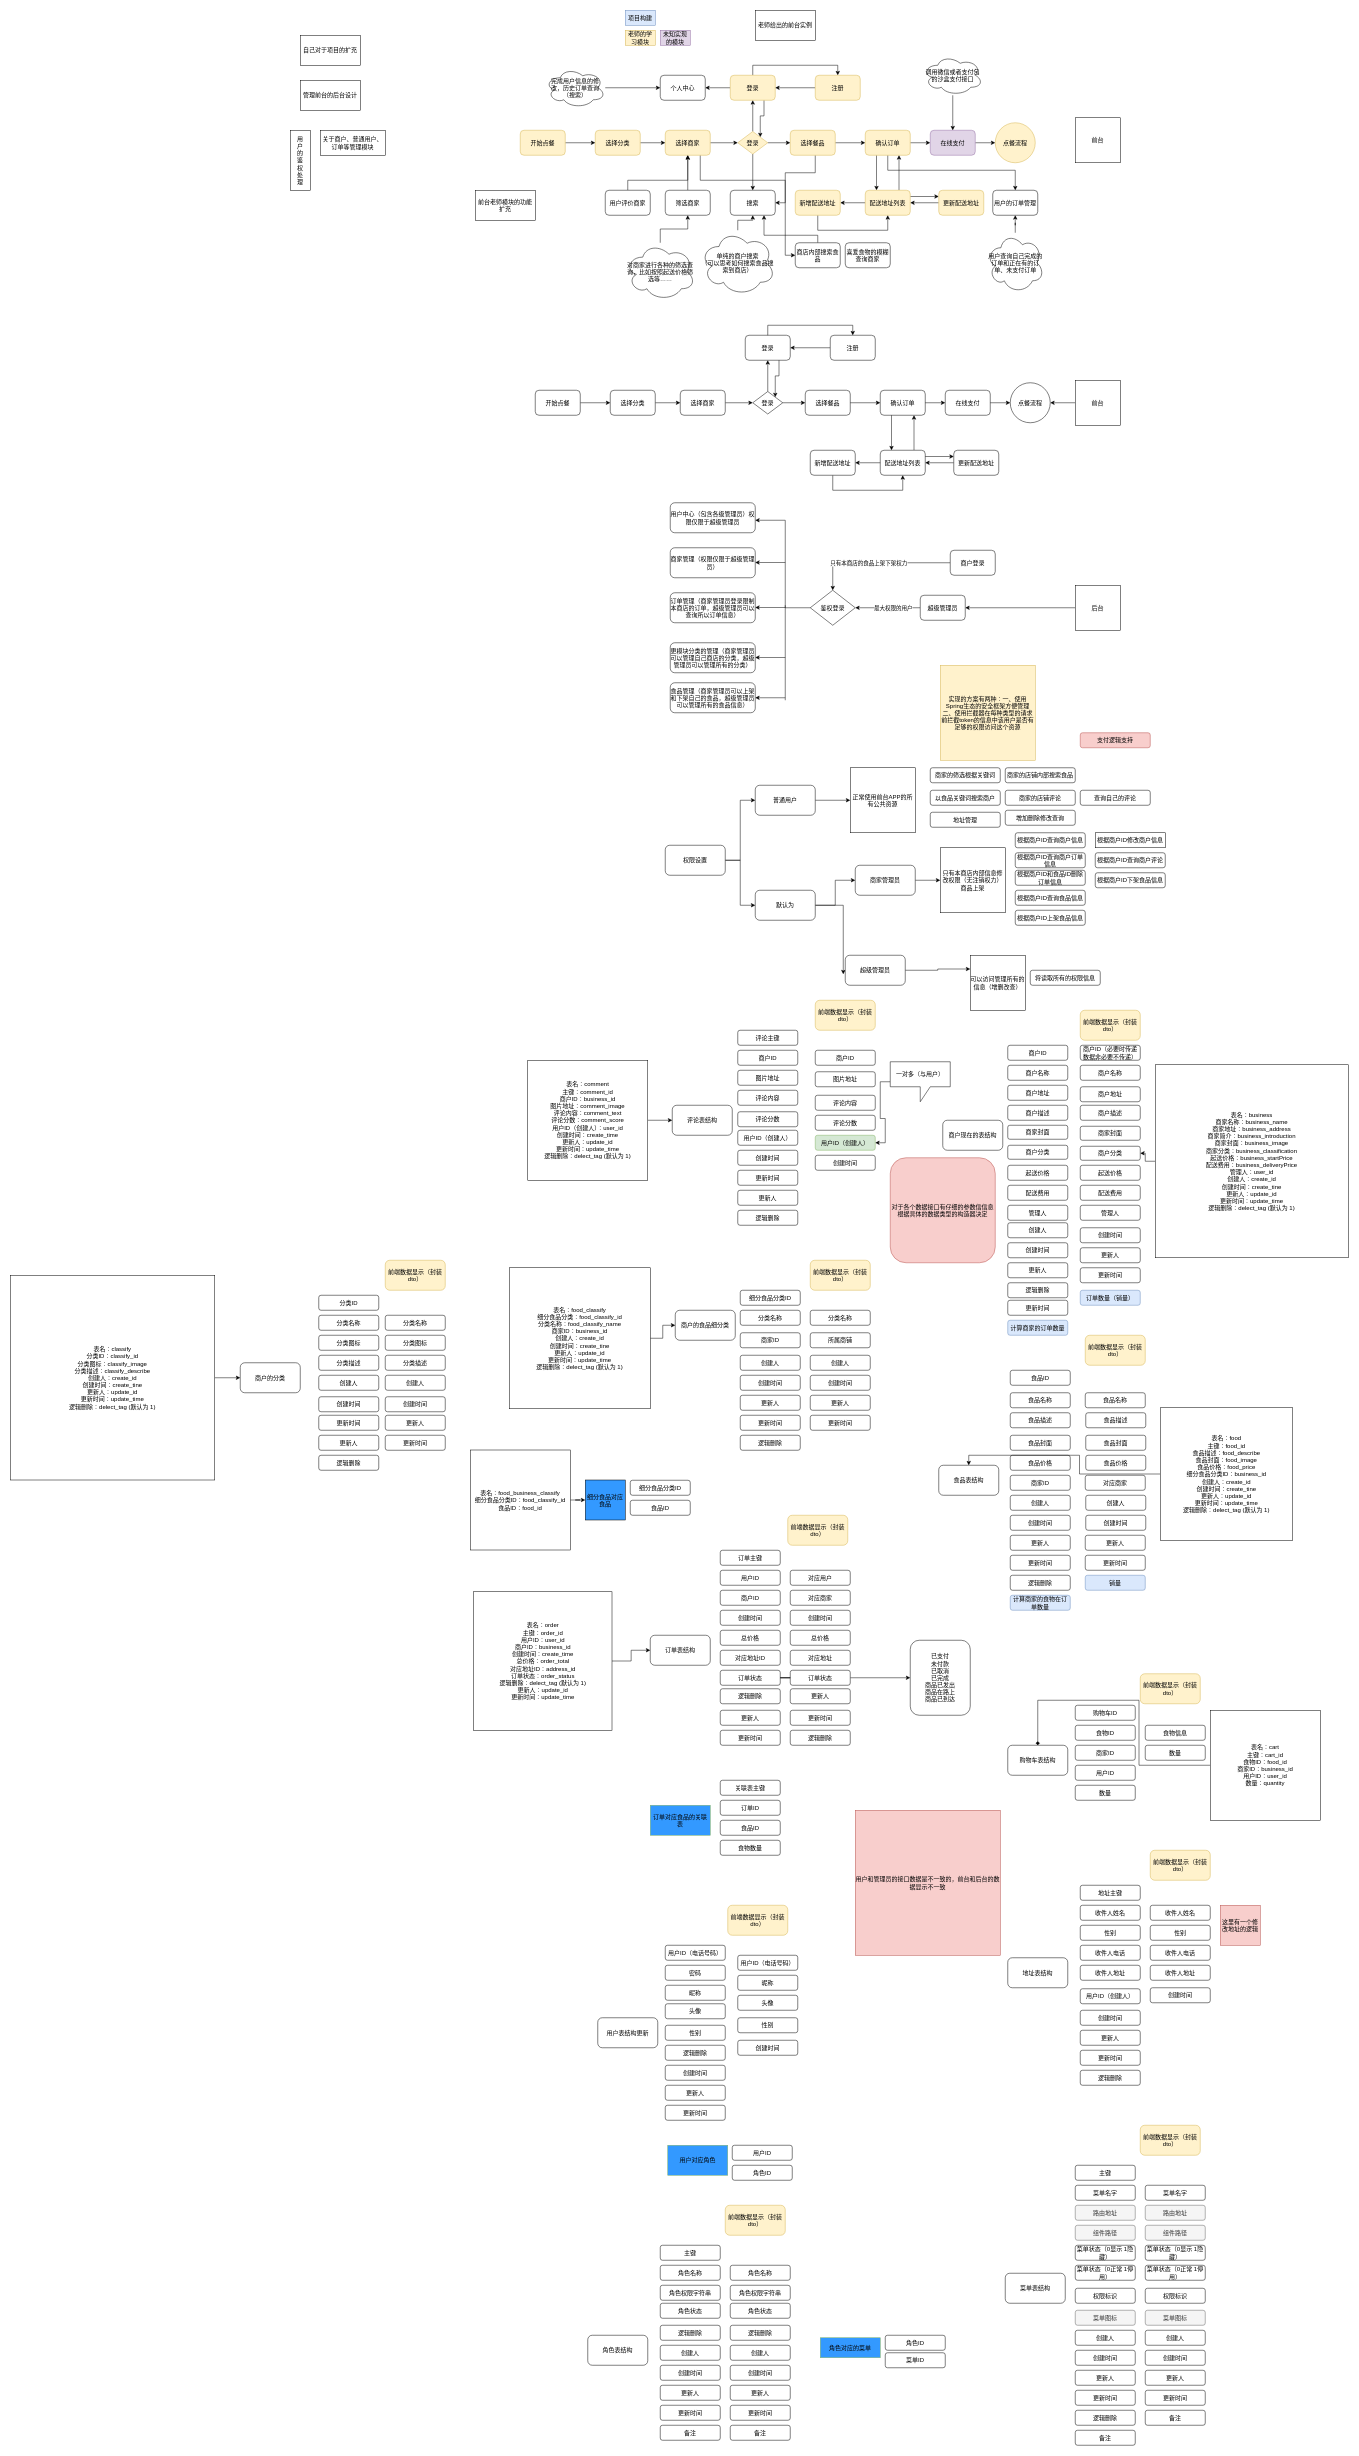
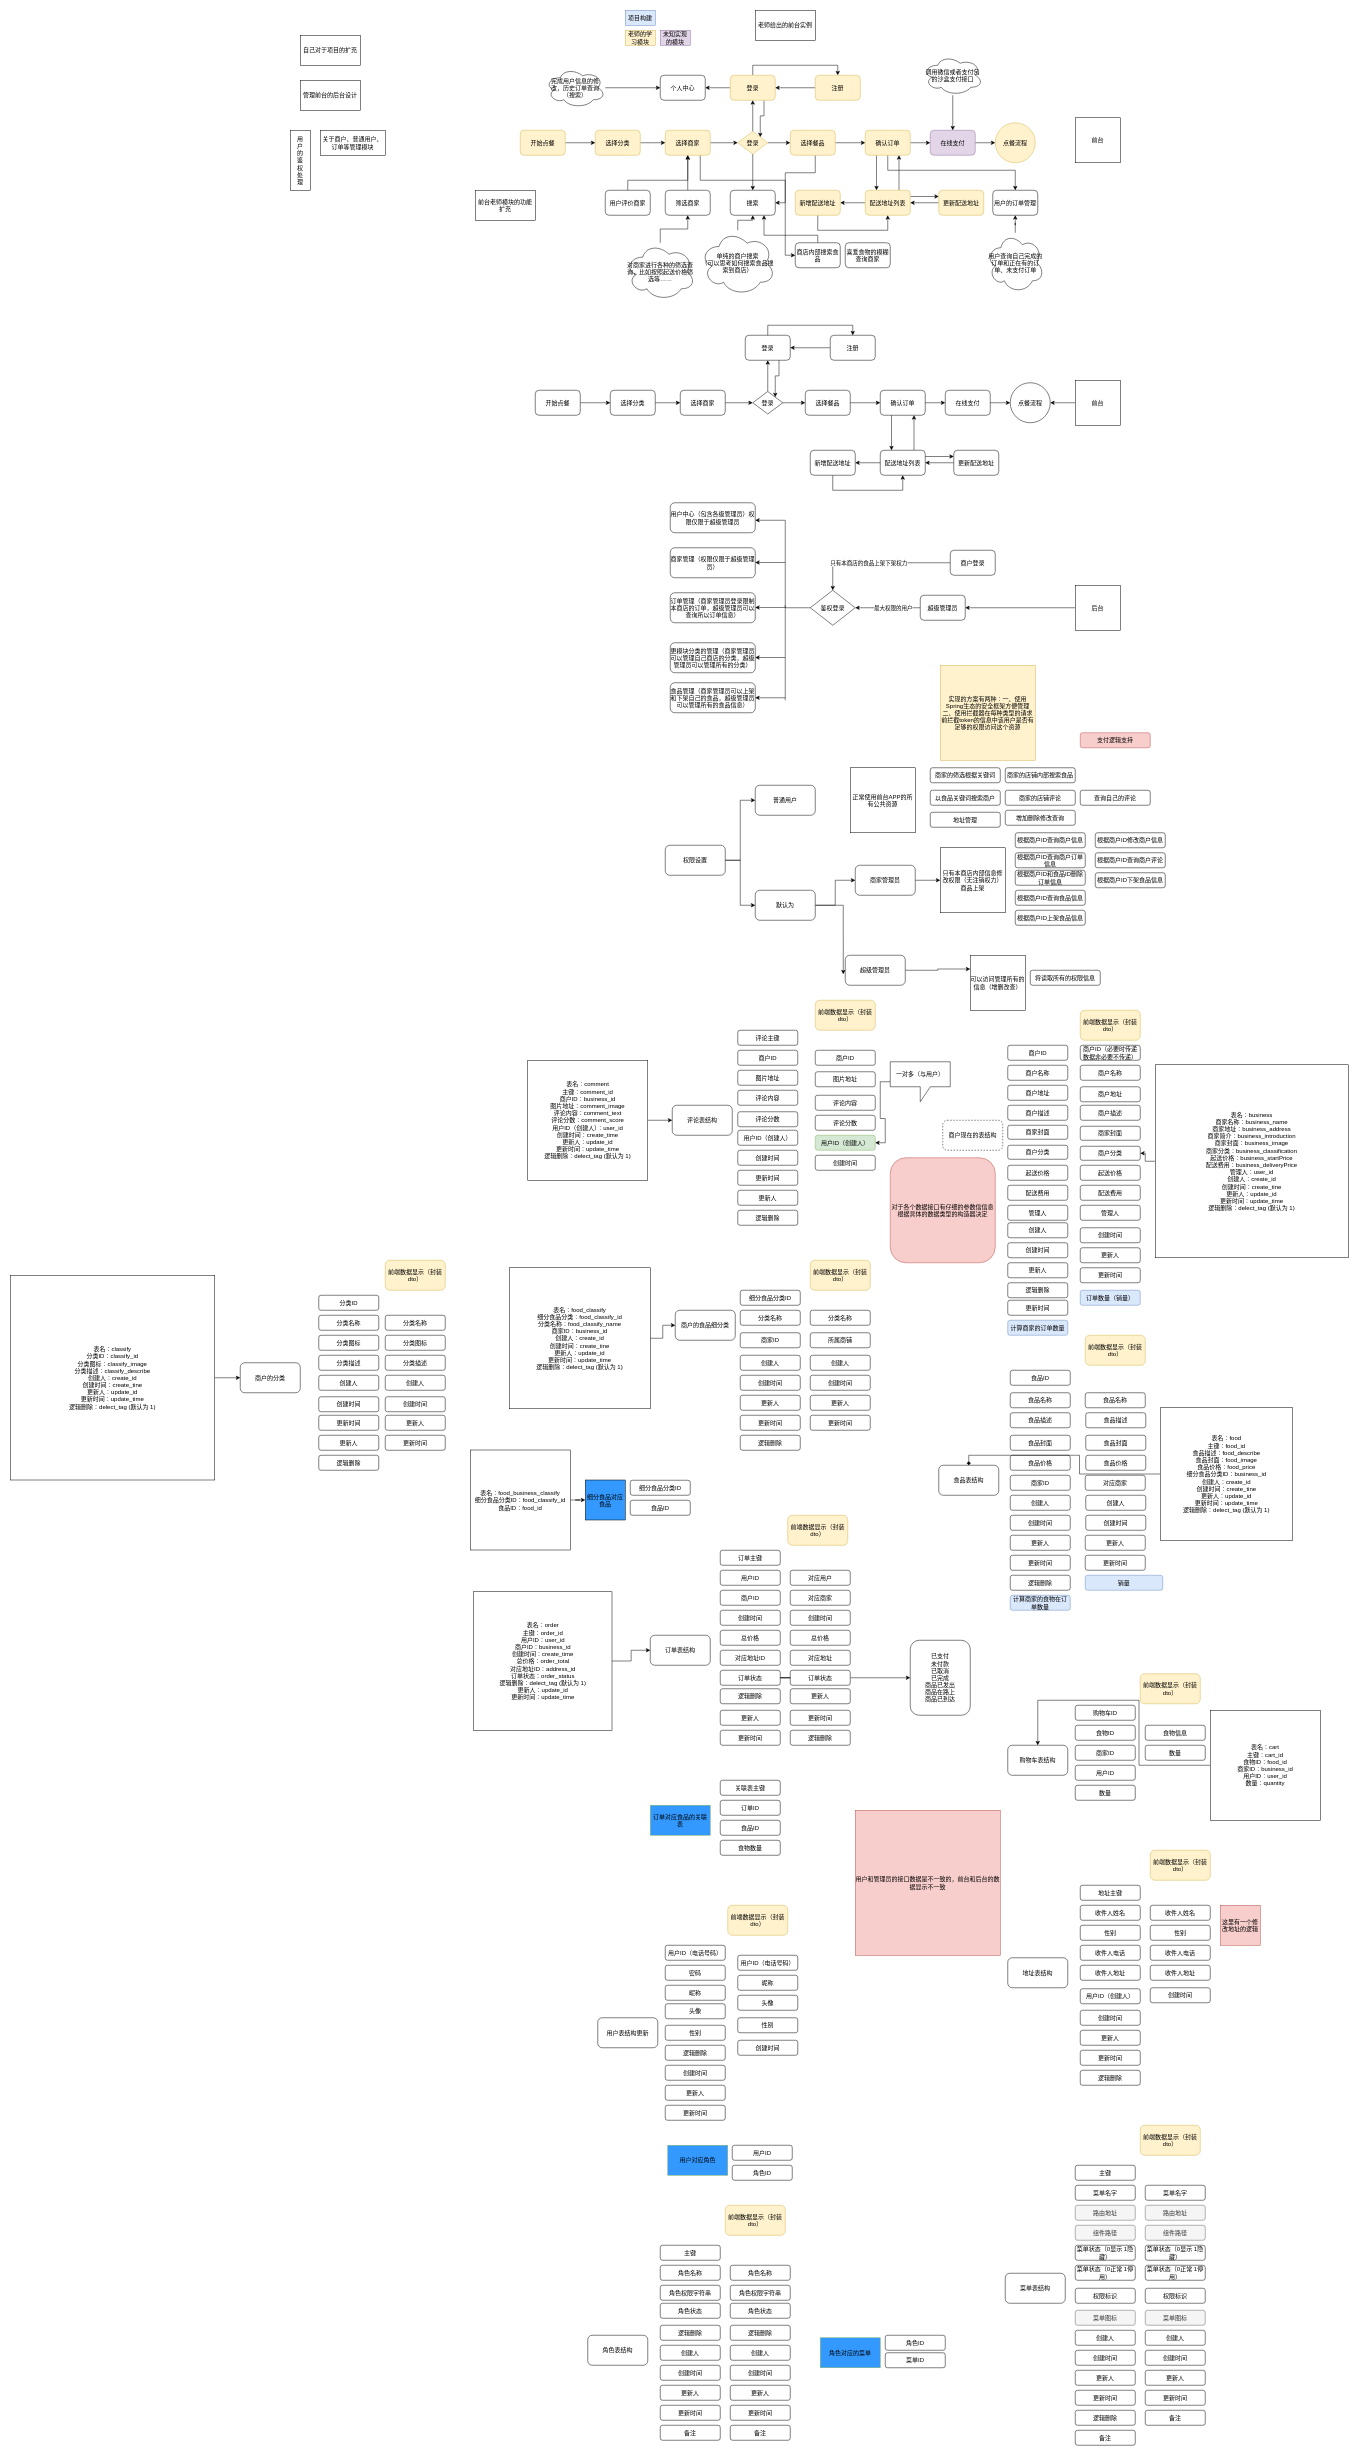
edge "普通用户" -> "正常使用前台APP的所有公共资源": removed
node "根据商户ID修改商户信息": shape rectangle -> rounded rectangle
node "商户现在的表结构": style solid -> dashed
edge "表名：food 主键：food_id 食品描述：food_describe 食品封面：food_image 食品价格：food_price 细分食品分类ID：business_id 创建人：create_id 创建时间：create_tine 更新人：update_id 更新时间：update_time 逻辑删除：delect_tag (默认为 1)" -> "食品表结构": arrowhead classic -> diamond
node "销量": size 60x15 -> 78x15
edge "表名：cart 主键：cart_id 食物ID：food_id 商家ID：business_id 用户ID：user_id 数量：quantity" -> "购物车表结构": arrowhead diamond -> classic
node "角色对应的菜单": size 60x20 -> 60x30
